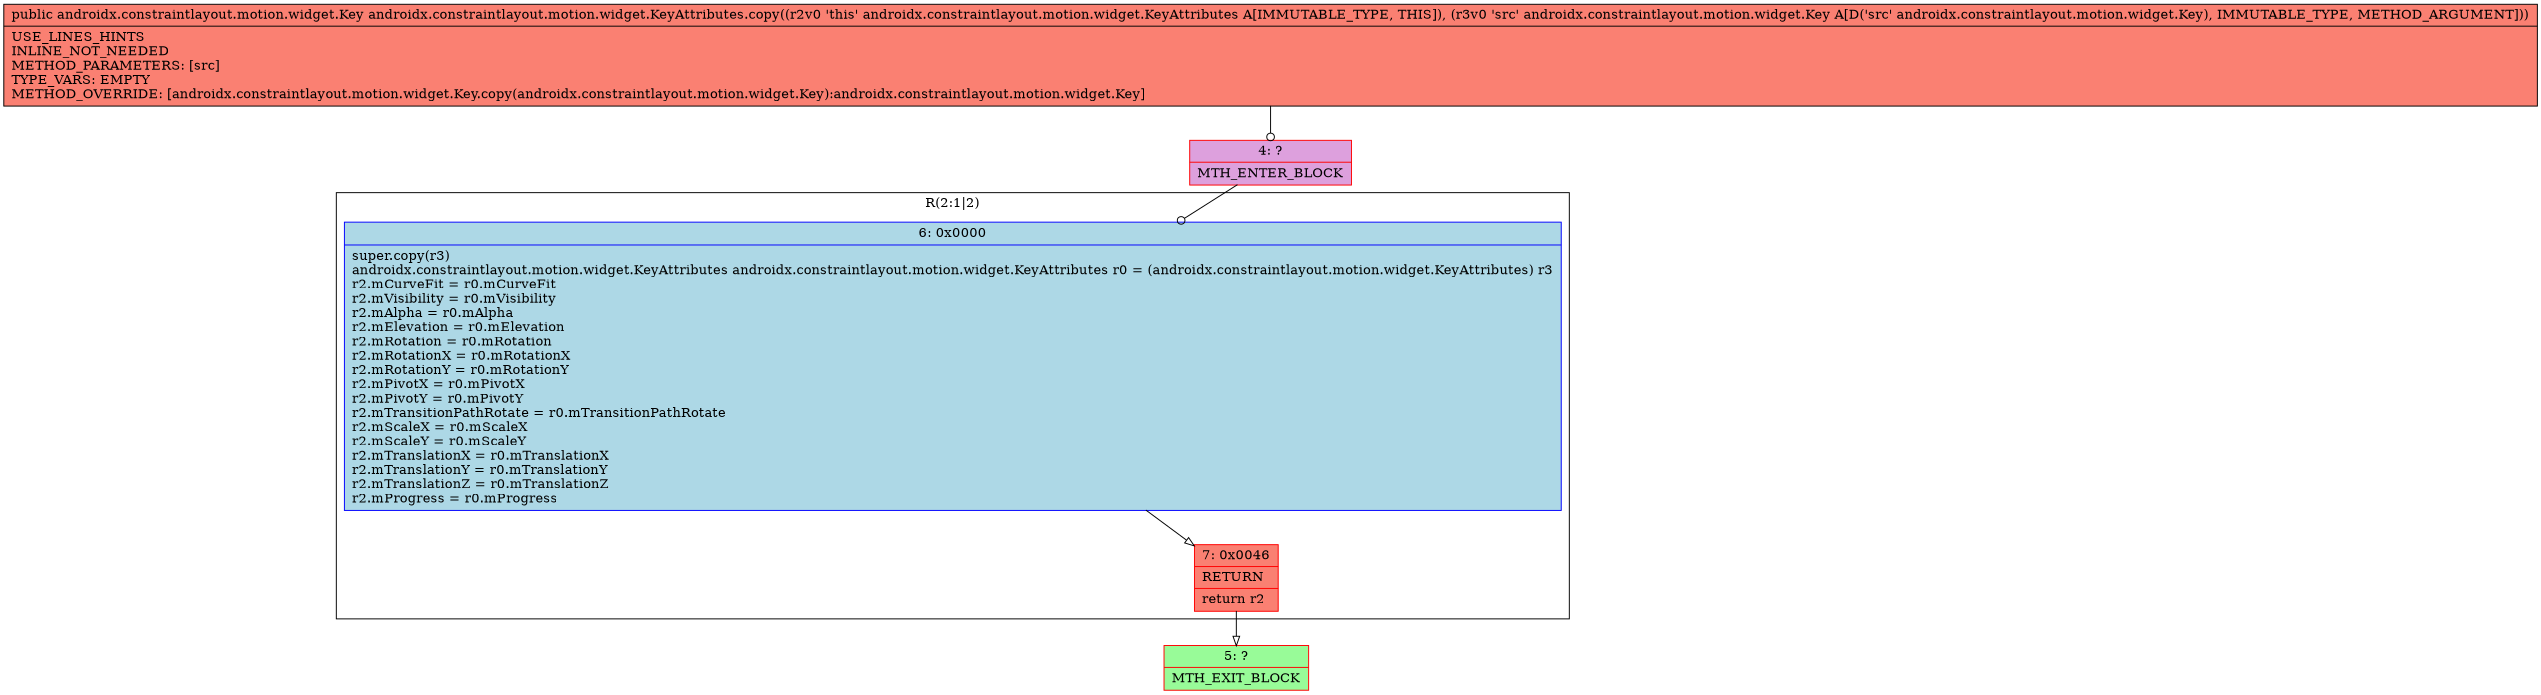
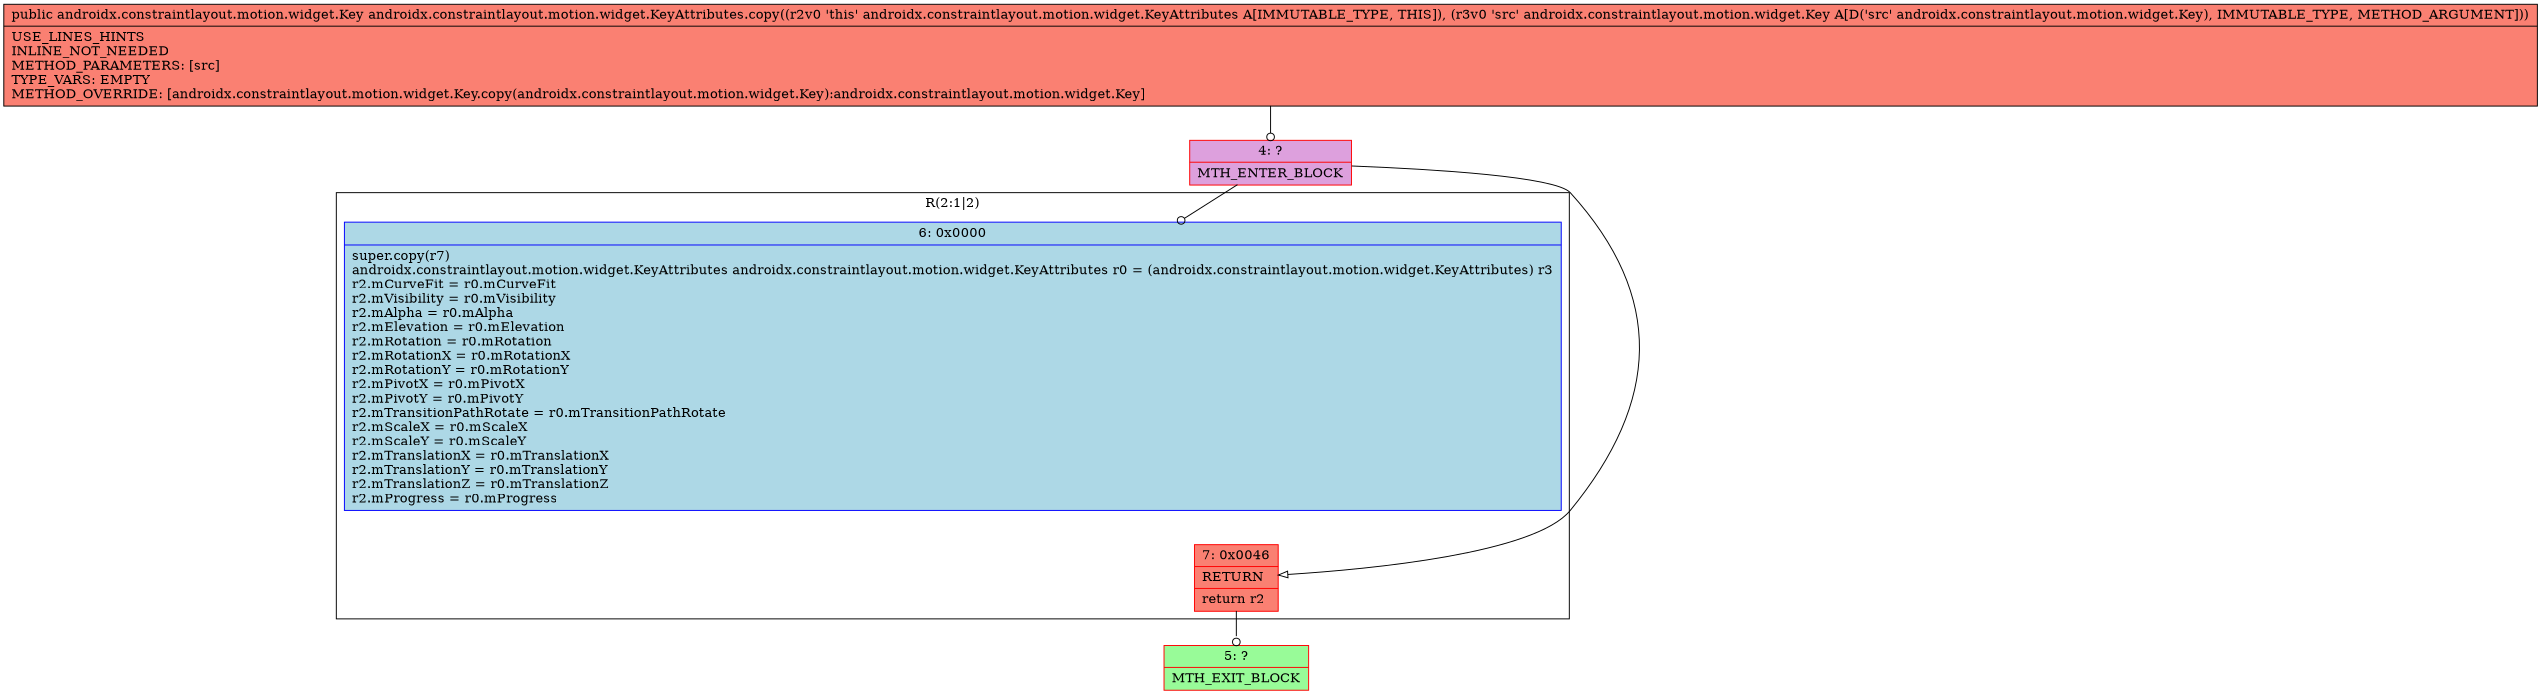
node "6: 0x0000": text "super.copy(r3)" -> "super.copy(r7)"
edge "6: 0x0000" -> "7: 0x0046": now "4: ?" -> "7: 0x0046"
edge "7: 0x0046" -> "5: ?": arrowhead onormal -> odot
